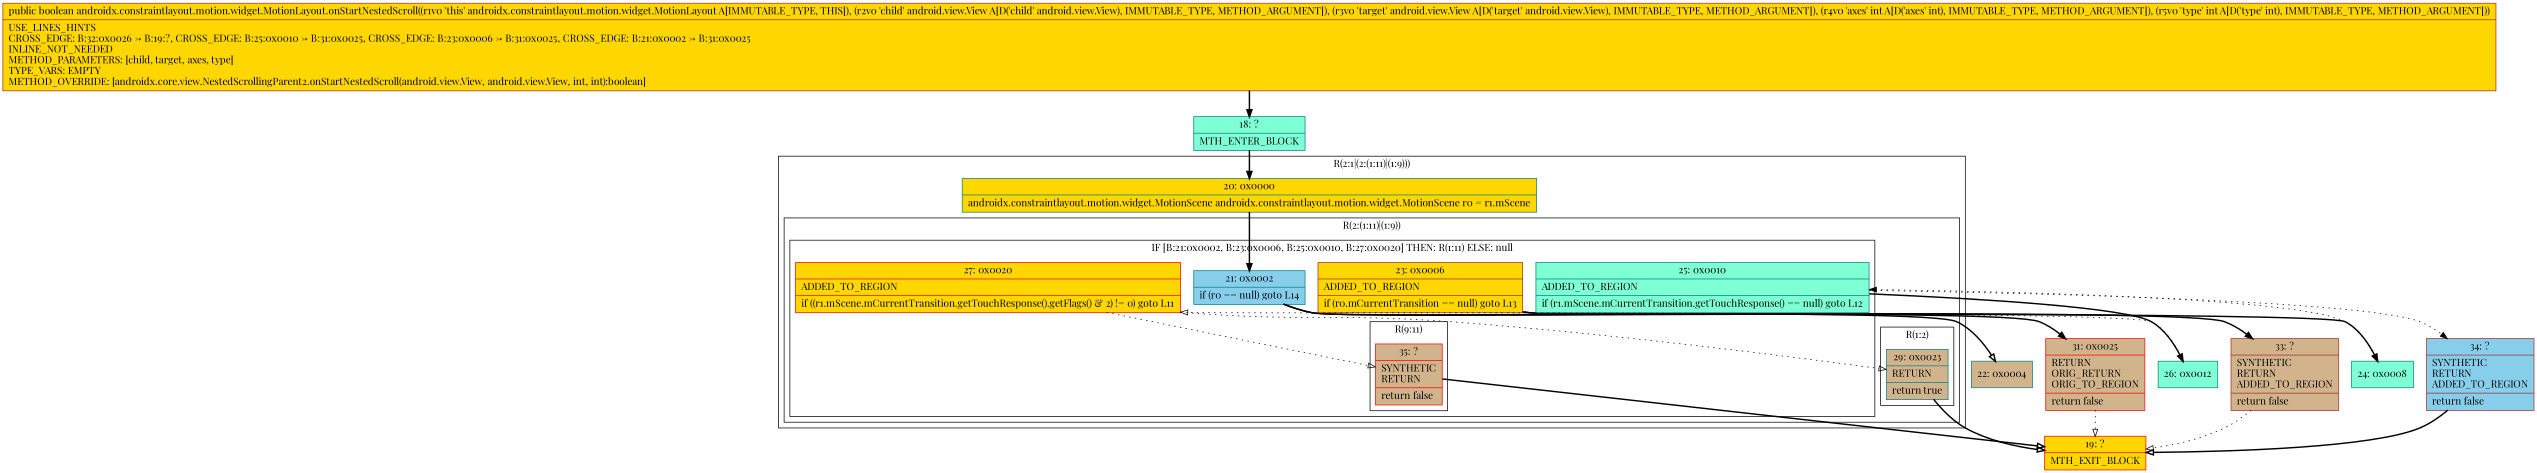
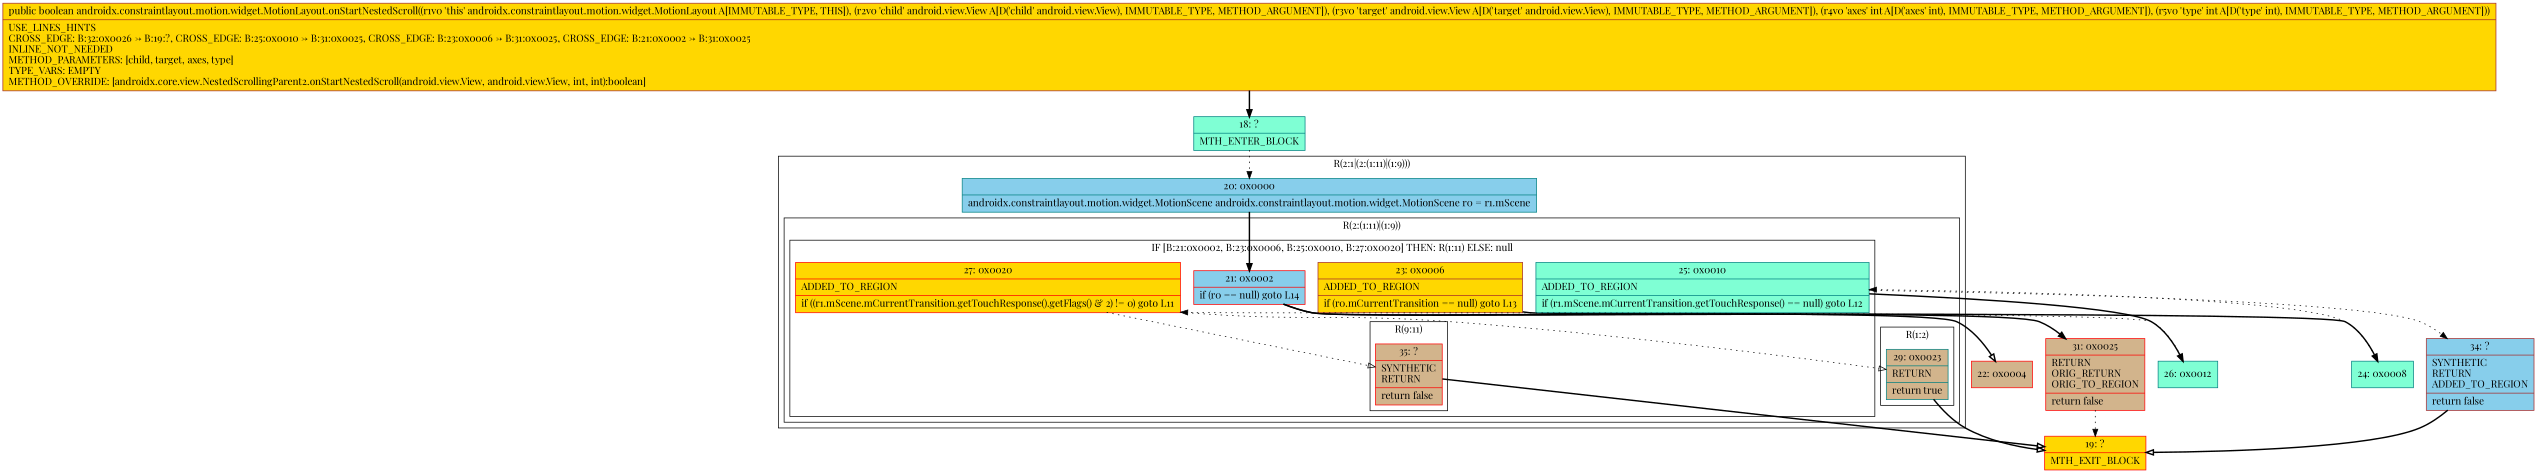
edge "18: ?" -> "20: 0x0000": style bold -> dotted
node "20: 0x0000": fillcolor gold -> skyblue
node "21: 0x0002": color teal -> red
edge "26: 0x0012" -> "27: 0x0020": arrowhead onormal -> normal
node "22: 0x0004": color teal -> red
node "33: ?": removed
edge "31: 0x0025" -> "19: ?": arrowhead onormal -> normal
